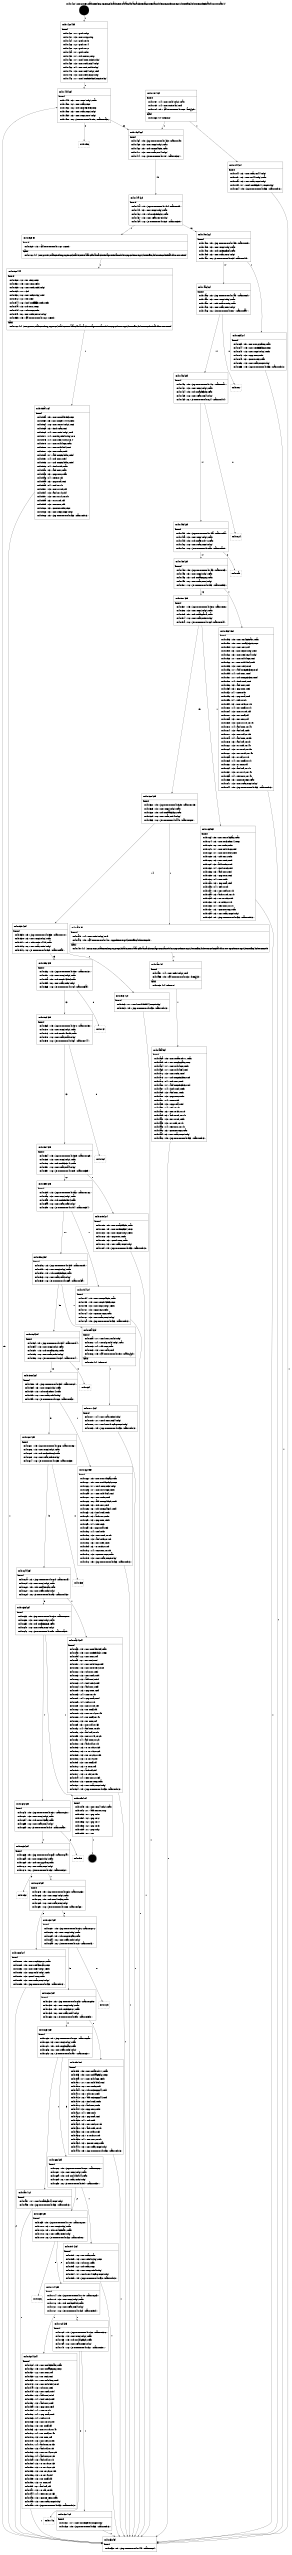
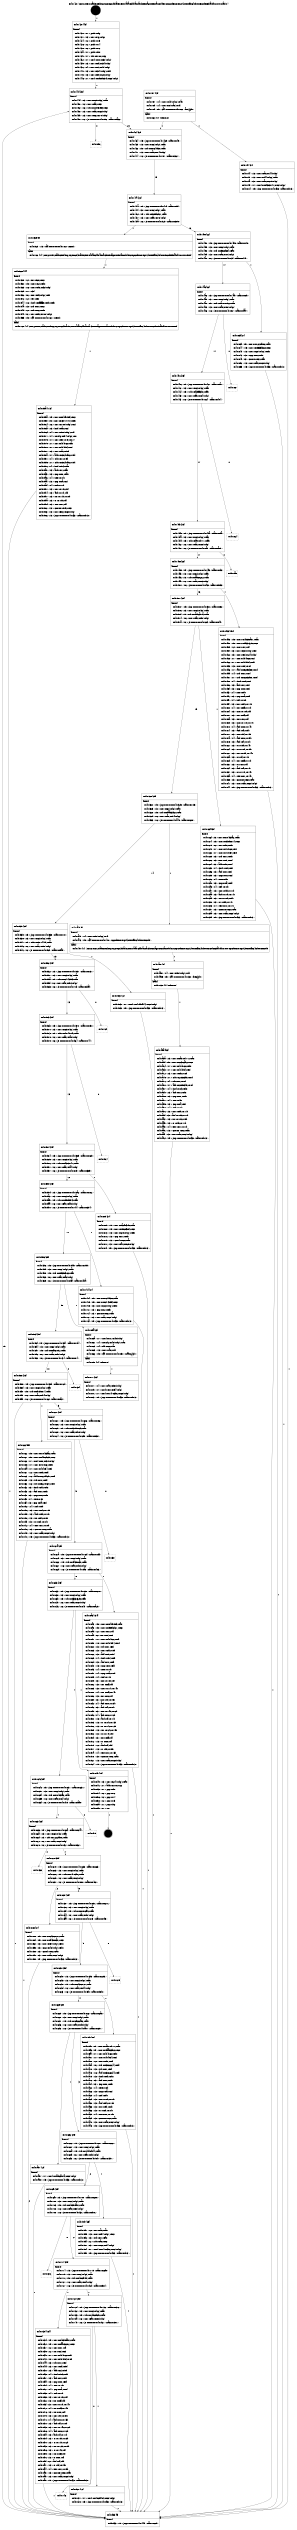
edge "0x401871 [23]" -> "0x401f33 [5]": now "0x4015e8 [25]" -> "0x401f33 [5]"
